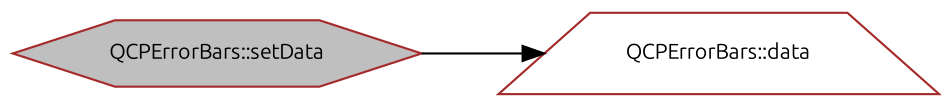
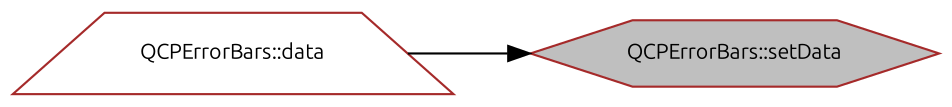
edge "QCPErrorBars::setData" -> "QCPErrorBars::data": reversed
